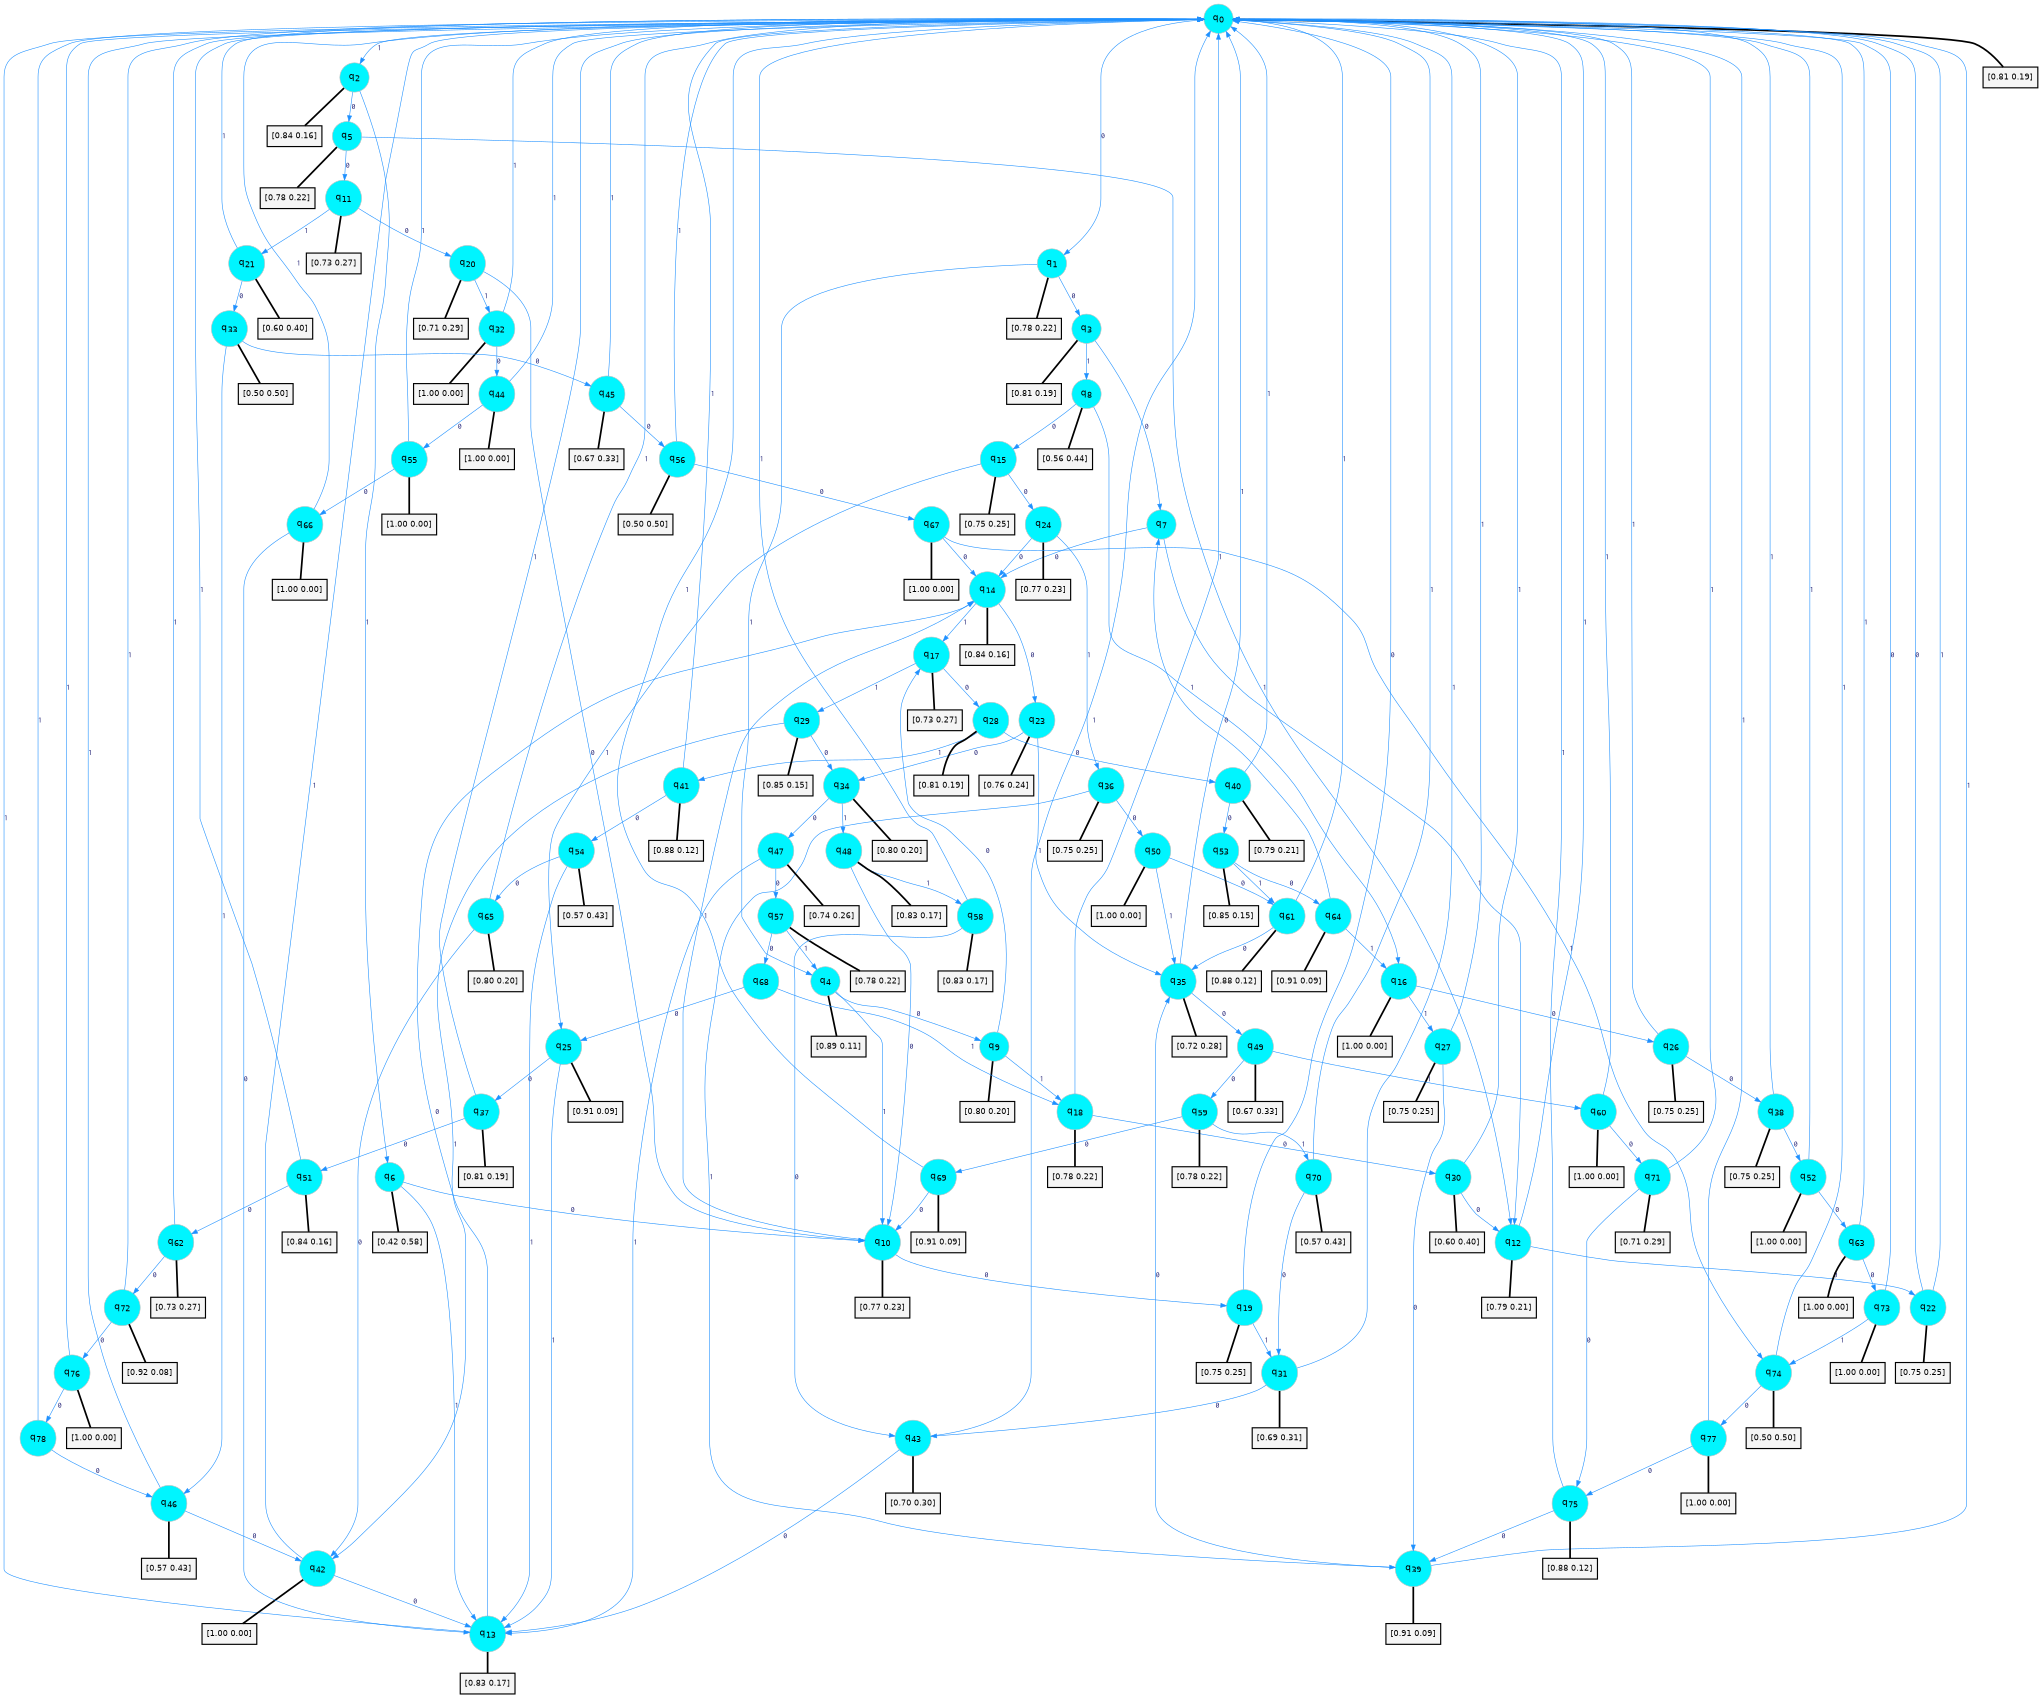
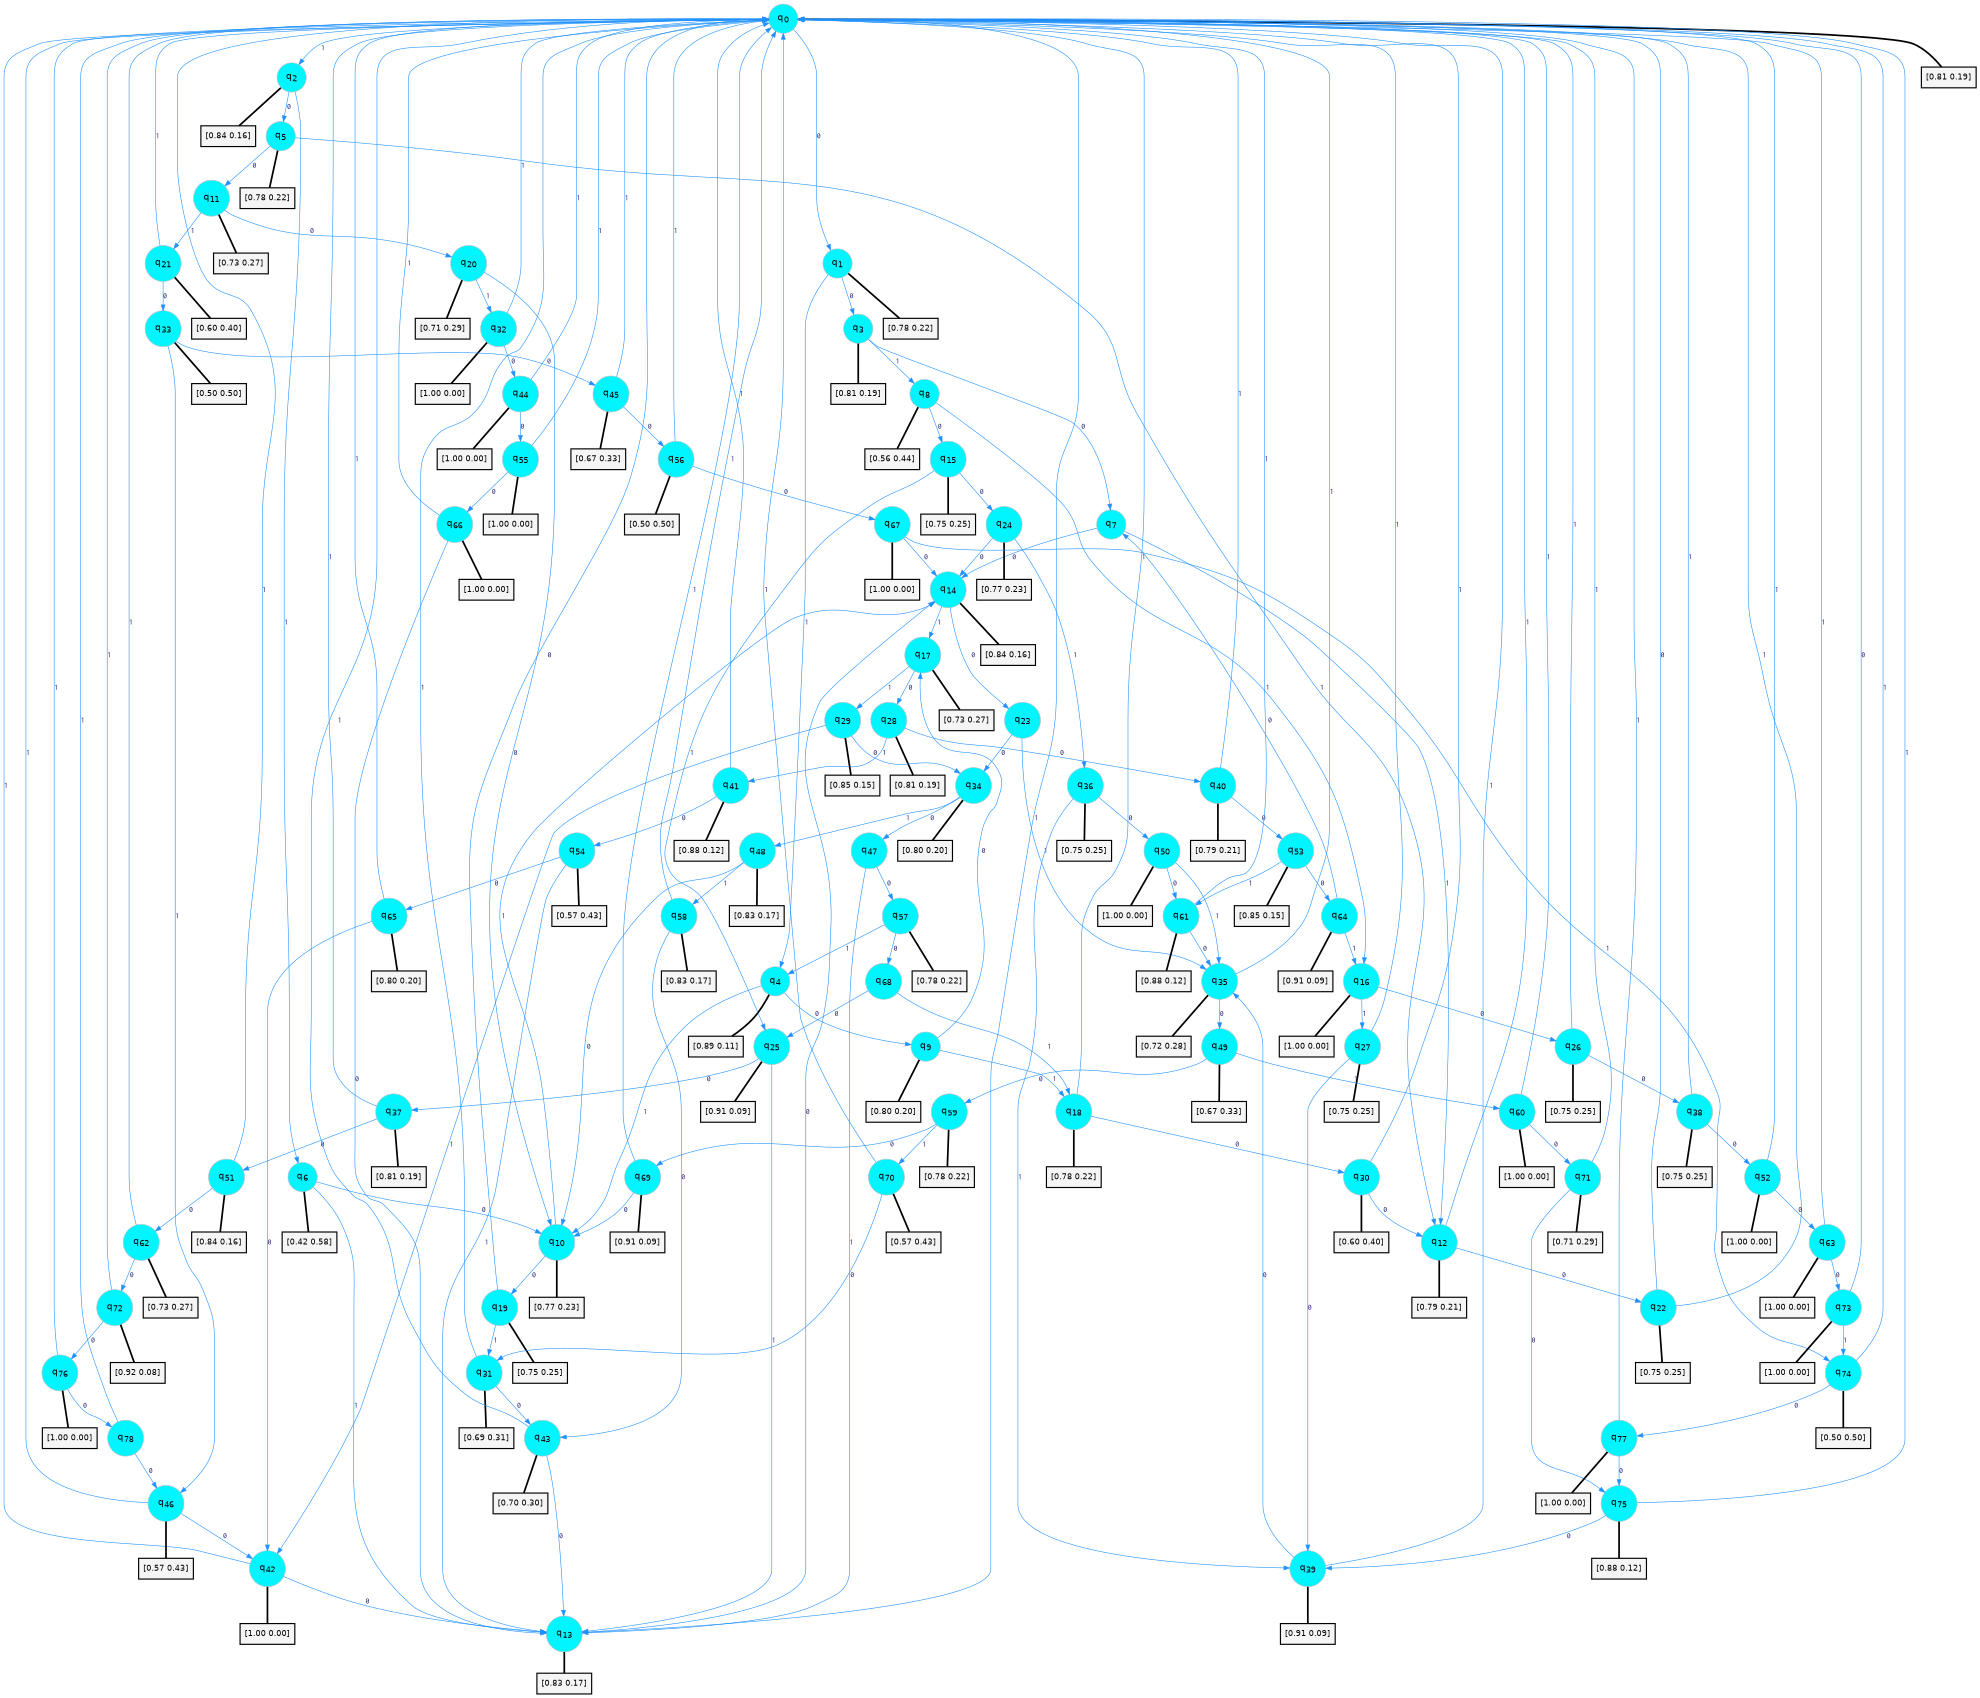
node "[0.76 0.24]": removed
node "[0.74 0.26]": removed
